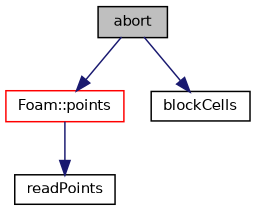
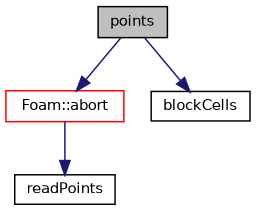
node "abort": label "abort" -> "points"
node "Foam::points": label "Foam::points" -> "Foam::abort"
